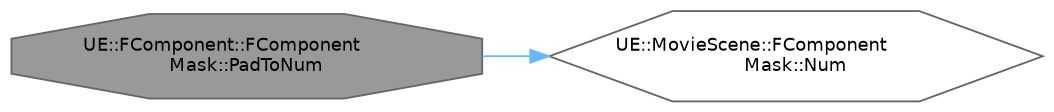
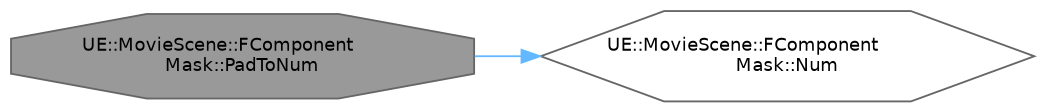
node "UE::FComponent::FComponent Mask::PadToNum": label "UE::FComponent::FComponent Mask::PadToNum" -> "UE::MovieScene::FComponent Mask::PadToNum"
